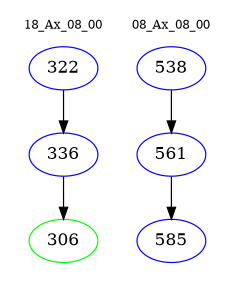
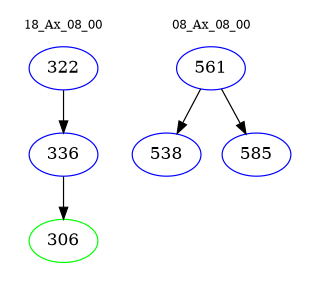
edge "538" -> "561": reversed
